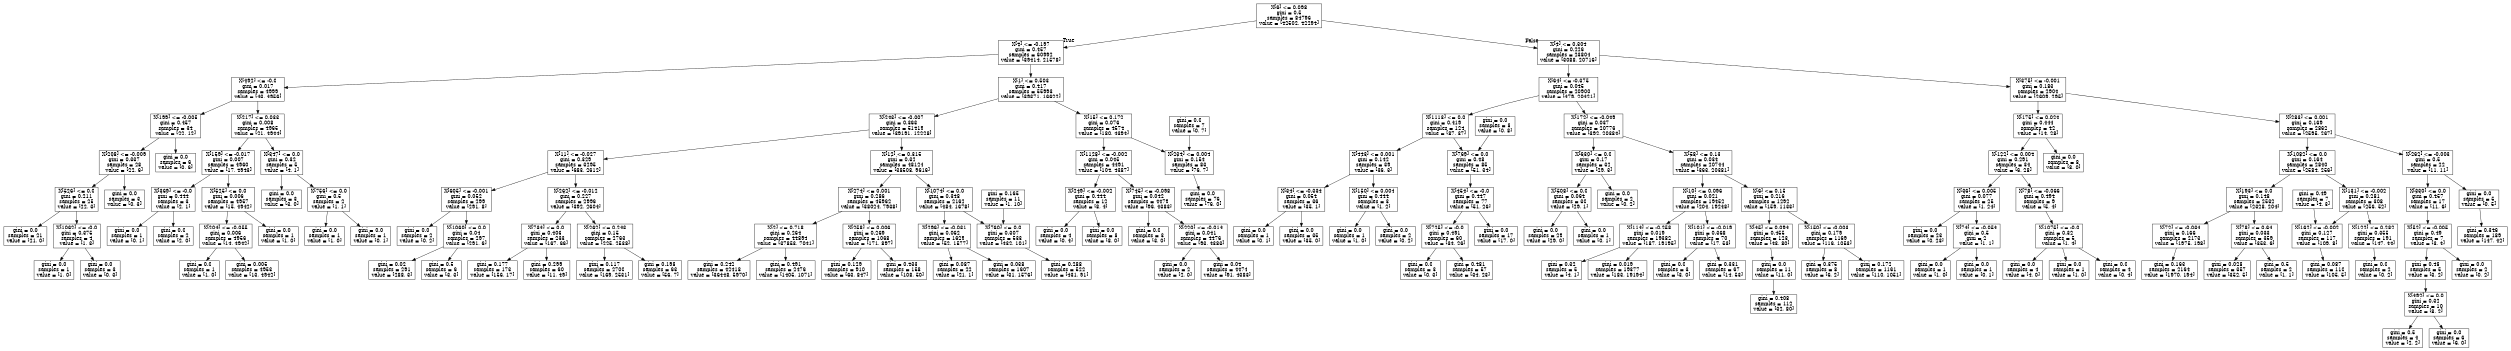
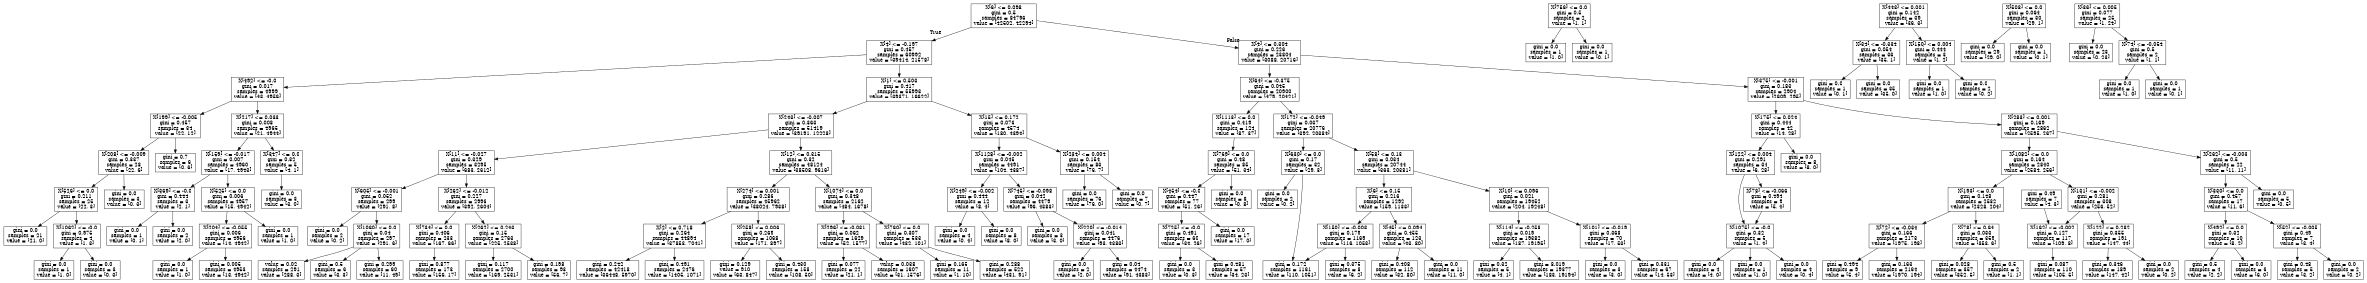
edge "gini = 0.0 samples = 7 value = [0, 7]" -> "X[234] <= 0.004 gini = 0.154 samples = 83 value = [76, 7]": reversed
edge "gini = 0.0 samples = 8 value = [0, 8]" -> "X[769] <= 0.0 gini = 0.48 samples = 85 value = [51, 34]": reversed
edge "X[1113] <= 0.0 gini = 0.419 samples = 124 value = [87, 37]" -> "X[443] <= 0.001 gini = 0.142 samples = 39 value = [36, 3]": removed
node "gini = 0.0 samples = 6 value = [0, 6]": label "gini = 0.0 samples = 6 value = [0, 6]" -> "gini = 0.7 samples = 6 value = [0, 6]"
edge "X[630] <= 0.0 gini = 0.17 samples = 32 value = [29, 3]" -> "X[508] <= 0.0 gini = 0.064 samples = 30 value = [29, 1]": now "X[630] <= 0.0 gini = 0.17 samples = 32 value = [29, 3]" -> "gini = 0.172 samples = 1161 value = [110, 1051]"
edge "X[347] <= 0.0 gini = 0.32 samples = 5 value = [4, 1]" -> "X[756] <= 0.0 gini = 0.5 samples = 2 value = [1, 1]": removed
edge "X[122] <= 0.004 gini = 0.291 samples = 34 value = [6, 28]" -> "X[36] <= 0.005 gini = 0.077 samples = 25 value = [1, 24]": now "X[122] <= 0.004 gini = 0.291 samples = 34 value = [6, 28]" -> "X[1075] <= -0.0 gini = 0.32 samples = 5 value = [1, 4]"
edge "gini = 0.165 samples = 11 value = [1, 10]" -> "X[760] <= 0.0 gini = 0.307 samples = 533 value = [432, 101]": reversed
edge "gini = 0.0 samples = 5 value = [0, 5]" -> "gini = 0.346 samples = 189 value = [147, 42]": now "X[122] <= 0.282 gini = 0.355 samples = 191 value = [147, 44]" -> "gini = 0.346 samples = 189 value = [147, 42]"
node "X[1062] <= -0.0 gini = 0.375 samples = 4 value = [1, 3]": label "X[1062] <= -0.0 gini = 0.375 samples = 4 value = [1, 3]" -> "X[1062] <= -0.0 gini = 0.975 samples = 4 value = [1, 3]"
node "X[74] <= -0.054 gini = 0.5 gini = 2 value = [1, 1]": label "X[74] <= -0.054 gini = 0.5 gini = 2 value = [1, 1]" -> "X[74] <= -0.054 gini = 0.5 samples = 2 value = [1, 1]"
edge "X[734] <= 0.0 gini = 0.406 samples = 233 value = [167, 66]" -> "gini = 0.299 samples = 60 value = [11, 49]": now "X[1060] <= 0.0 gini = 0.04 samples = 297 value = [291, 6]" -> "gini = 0.299 samples = 60 value = [11, 49]"
node "gini = 0.02 samples = 291 value = [288, 3]": label "gini = 0.02 samples = 291 value = [288, 3]" -> "value = 0.02 samples = 291 value = [288, 3]"
node "gini = 0.177 samples = 173 value = [156, 17]": label "gini = 0.177 samples = 173 value = [156, 17]" -> "gini = 0.877 samples = 173 value = [156, 17]"
node "gini = 0.198 samples = 63 value = [56, 7]": label "gini = 0.198 samples = 63 value = [56, 7]" -> "gini = 0.198 samples = 93 value = [56, 7]"
node "gini = 0.129 samples = 910 value = [63, 847]": label "gini = 0.129 samples = 910 value = [63, 847]" -> "gini = 0.129 value = 910 value = [63, 847]"
node "gini = 0.433 samples = 158 value = [108, 50]": label "gini = 0.433 samples = 158 value = [108, 50]" -> "gini = 0.430 samples = 158 value = [108, 50]"
node "gini = 0.087 samples = 22 value = [21, 1]": label "gini = 0.087 samples = 22 value = [21, 1]" -> "gini = 0.077 samples = 22 value = [21, 1]"
node "gini = 0.038 samples = 1607 value = [31, 1576]": label "gini = 0.038 samples = 1607 value = [31, 1576]" -> "value = 0.038 samples = 1607 value = [31, 1576]"
node "gini = 0.019 samples = 19377 value = [183, 19194]": label "gini = 0.019 samples = 19377 value = [183, 19194]" -> "gini = 8.019 samples = 19377 value = [183, 19194]"
node "gini = 0.494 samples = 9 value = [5, 4]": added
edge "gini = 0.48 samples = 5 value = [3, 2]" -> "X[492] <= 0.0 gini = 0.32 samples = 10 value = [8, 2]": now "X[330] <= 0.0 gini = 0.457 samples = 17 value = [11, 6]" -> "X[492] <= 0.0 gini = 0.32 samples = 10 value = [8, 2]"
edge "gini = 0.0 samples = 11 value = [11, 0]" -> "gini = 0.408 samples = 112 value = [32, 80]": now "X[45] <= 0.094 gini = 0.455 samples = 123 value = [43, 80]" -> "gini = 0.408 samples = 112 value = [32, 80]"
